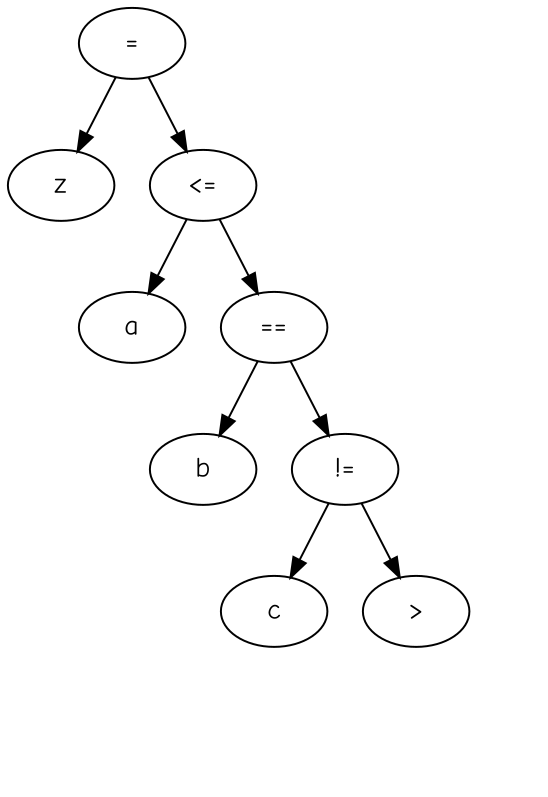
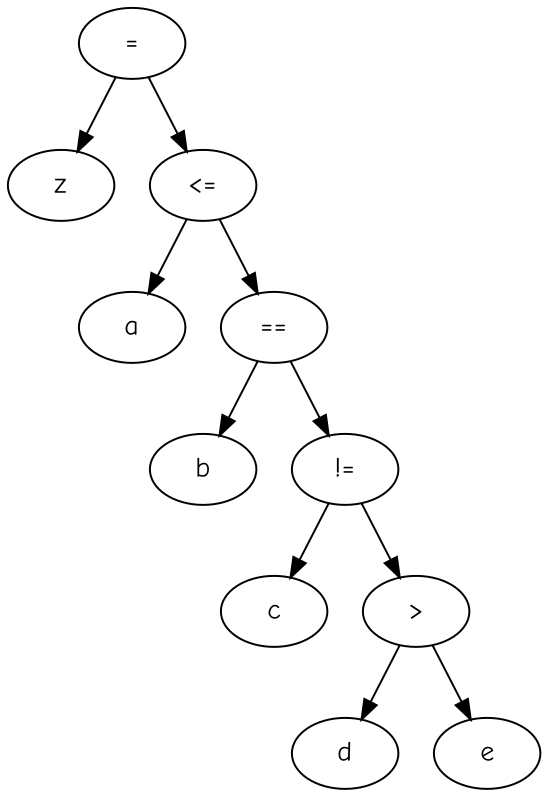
node "d": added
node "e": added
